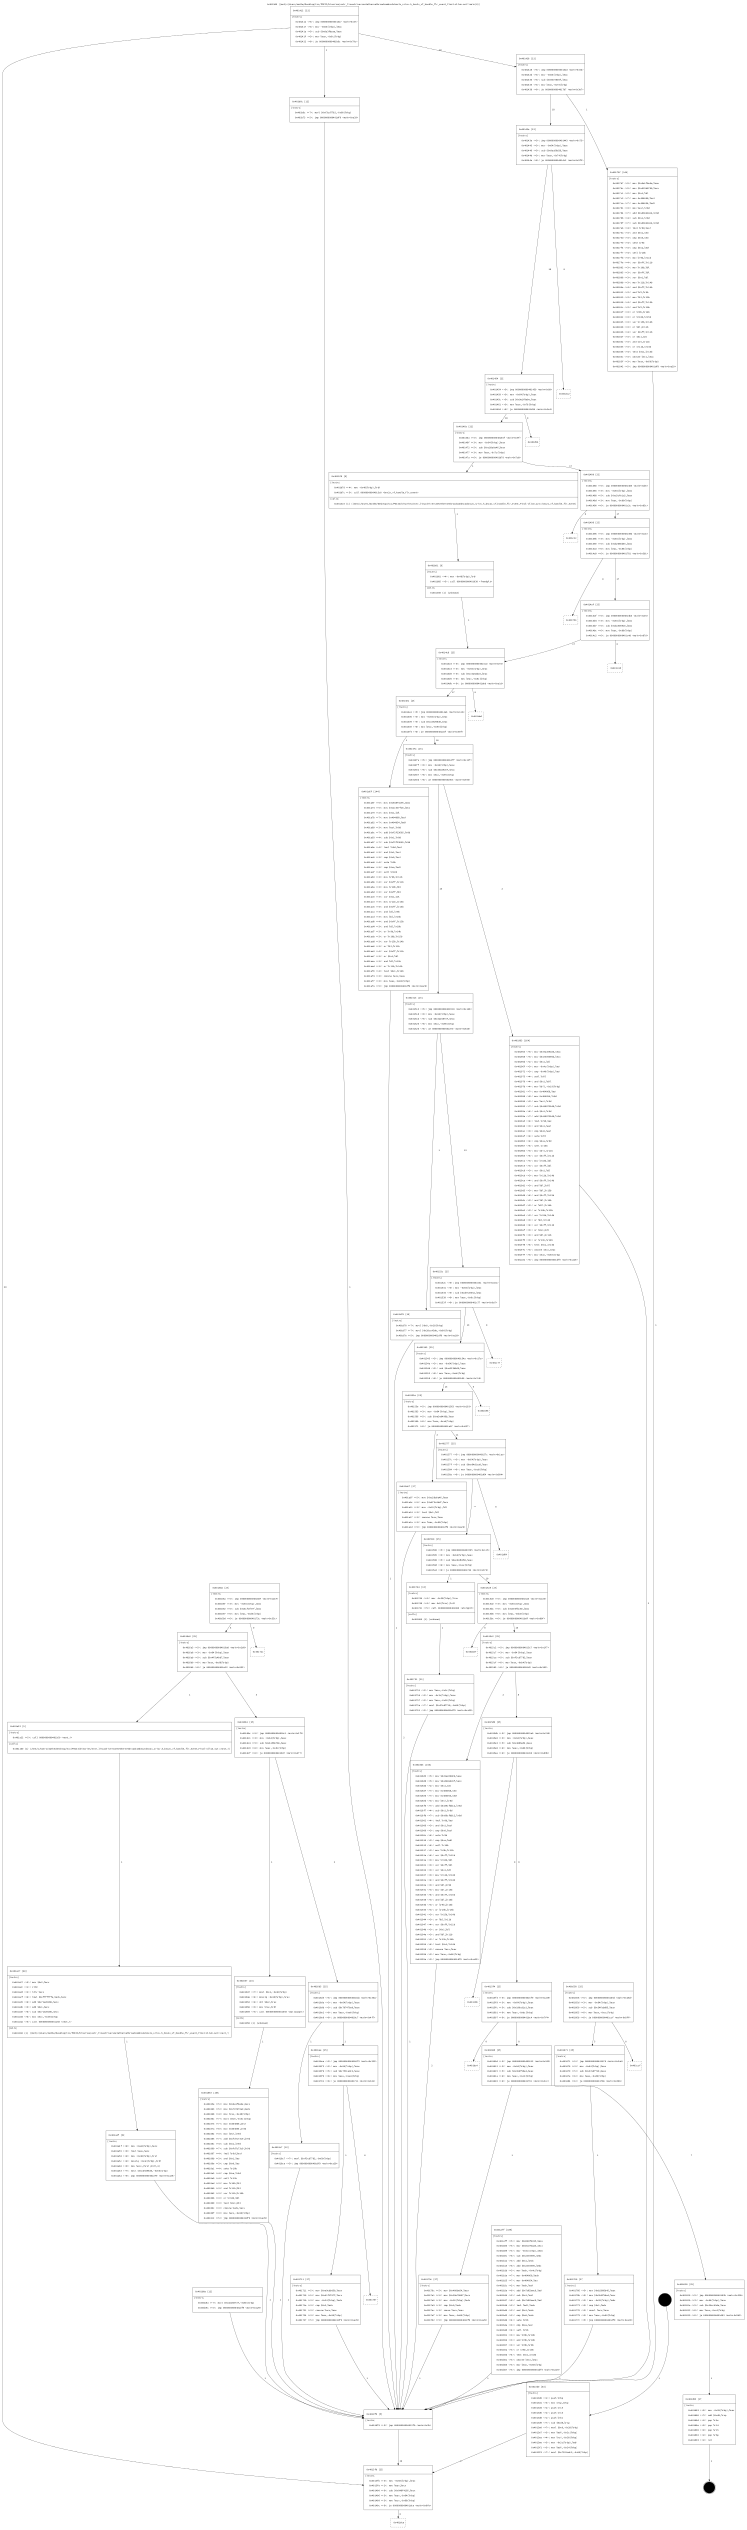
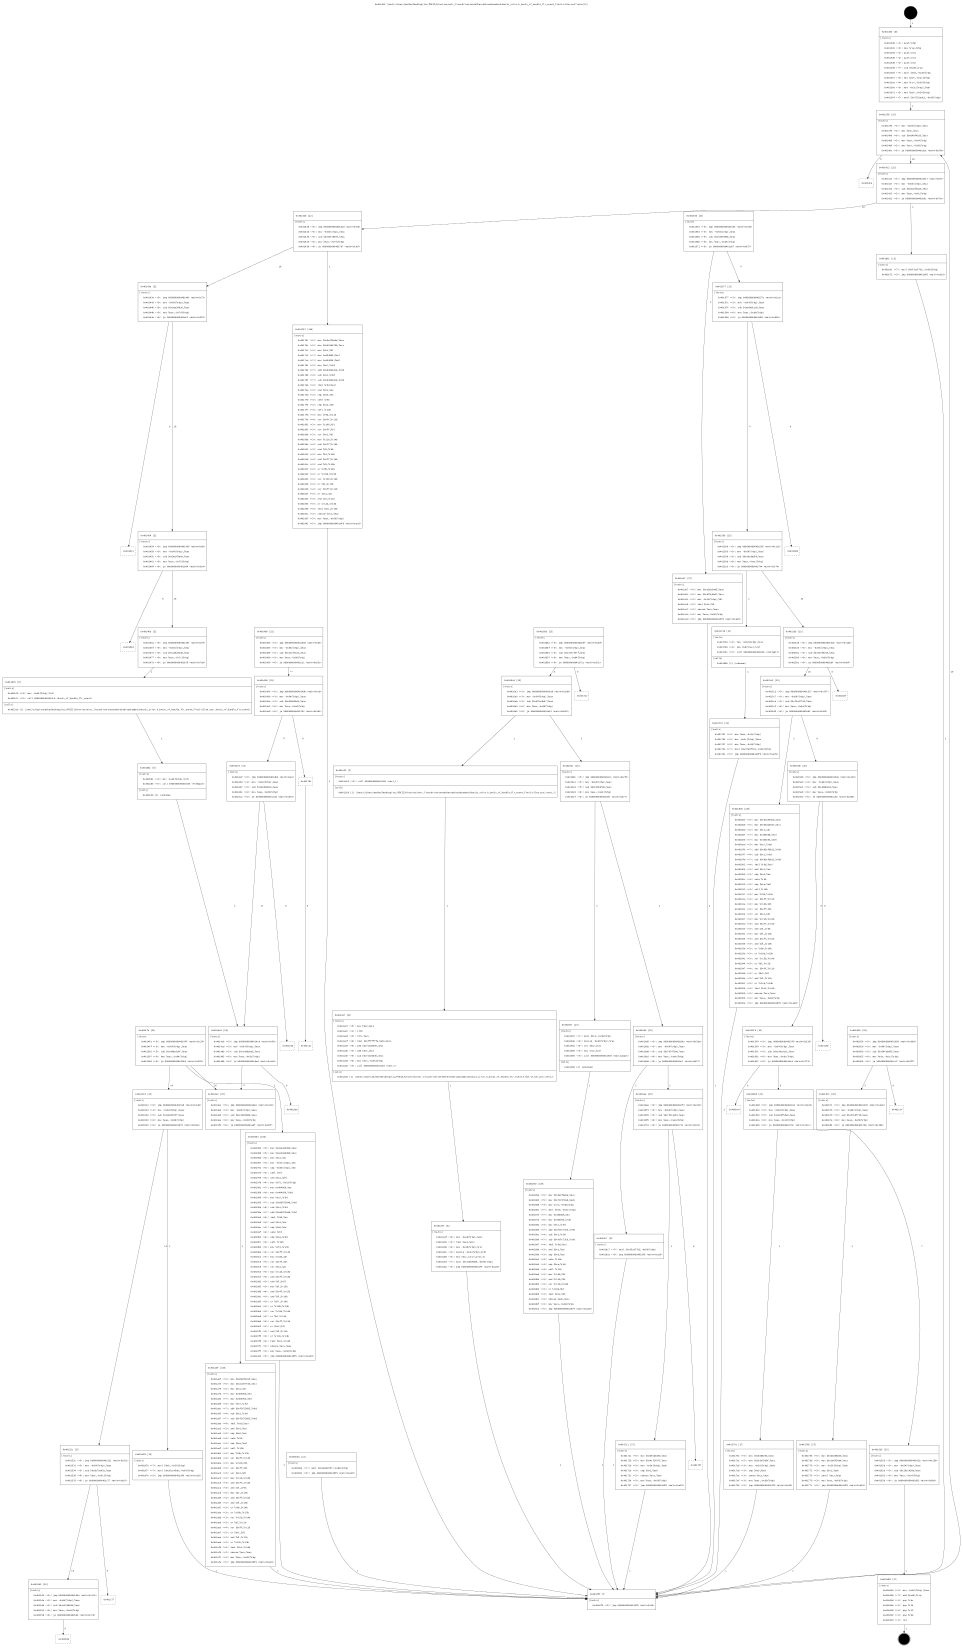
edge "0x40146a [22]" -> "0x401480 [22]": removed, label "17"
edge "0x401480 [22]" -> "0x401c2c": now "0x401781" -> "0x401c2c"
edge "0x4014e1 [25]" -> "0x4014fa [25]": reversed
edge "0x401412 [22]" -> "0x4013fb [23]": reversed
edge "0x401545 [25]" -> "0x40155e [25]": removed, label "13"
node "0x401aff [109]": removed
